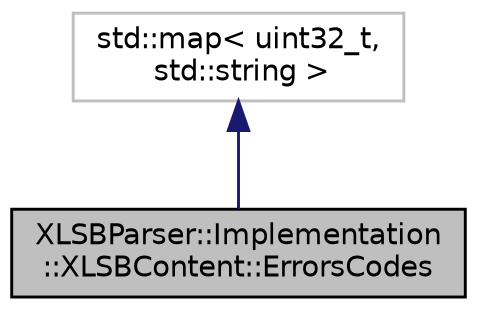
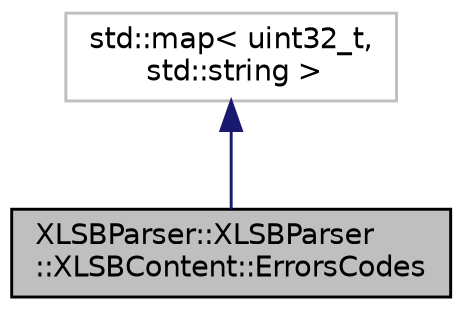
node "XLSBParser::Implementation ::XLSBContent::ErrorsCodes": label "XLSBParser::Implementation ::XLSBContent::ErrorsCodes" -> "XLSBParser::XLSBParser ::XLSBContent::ErrorsCodes"
